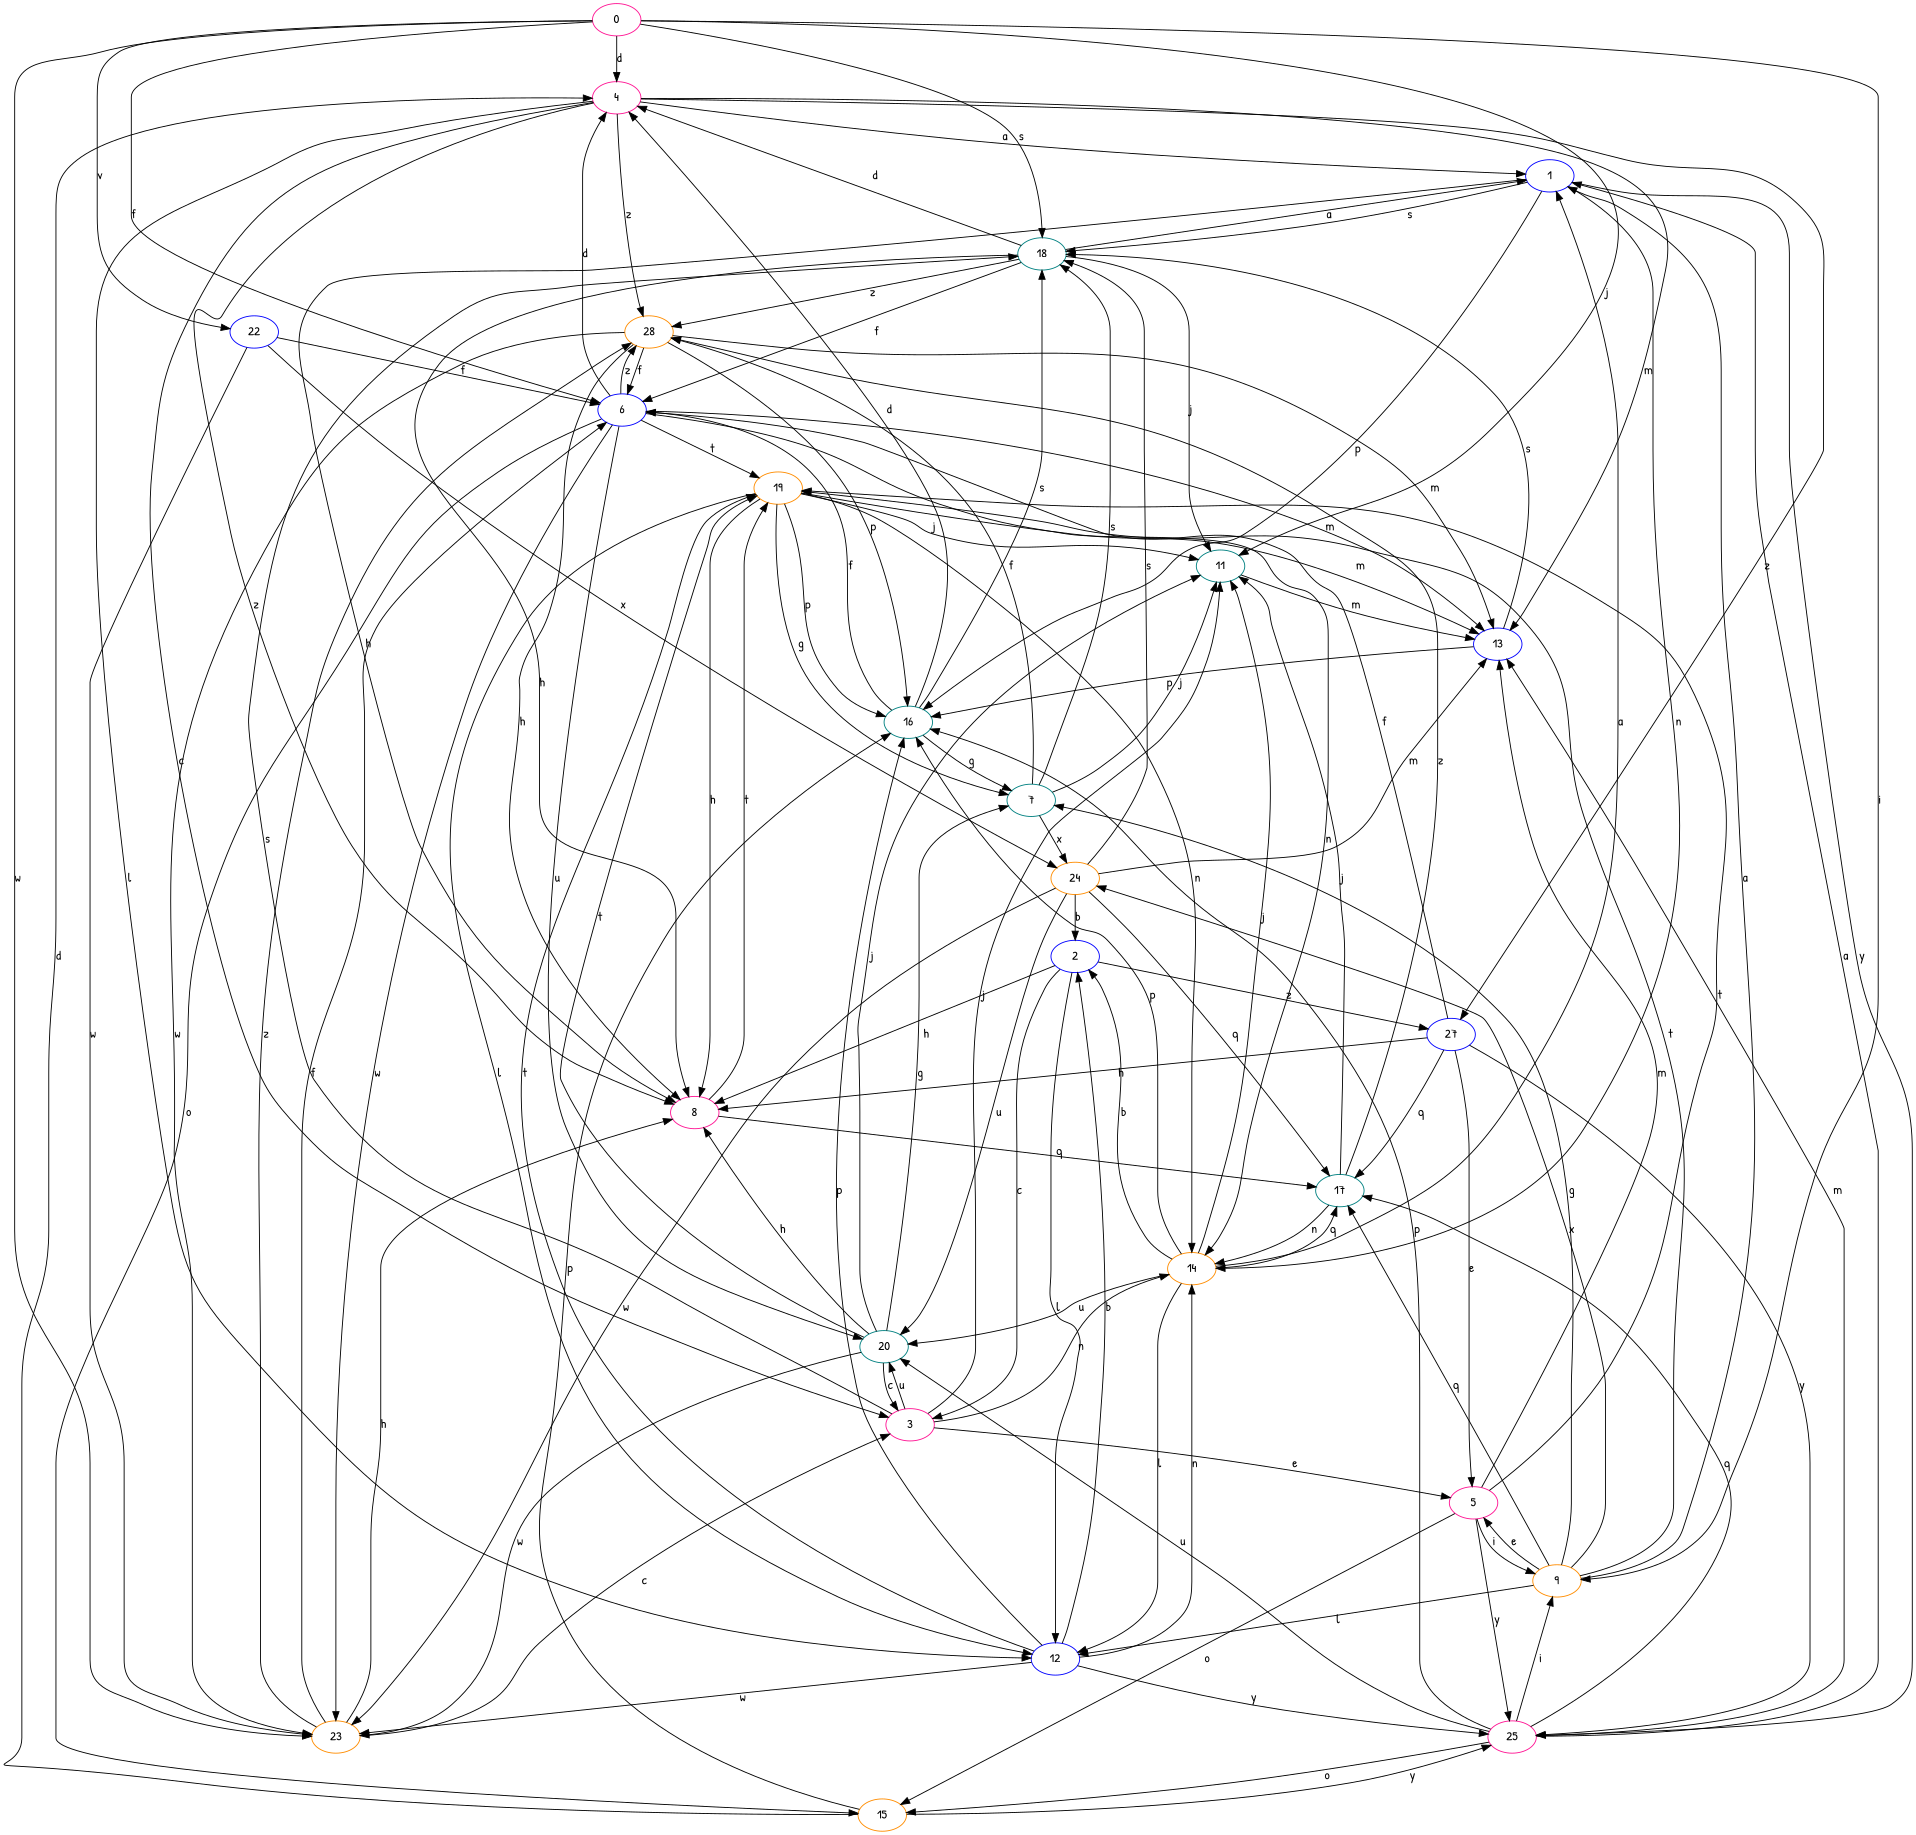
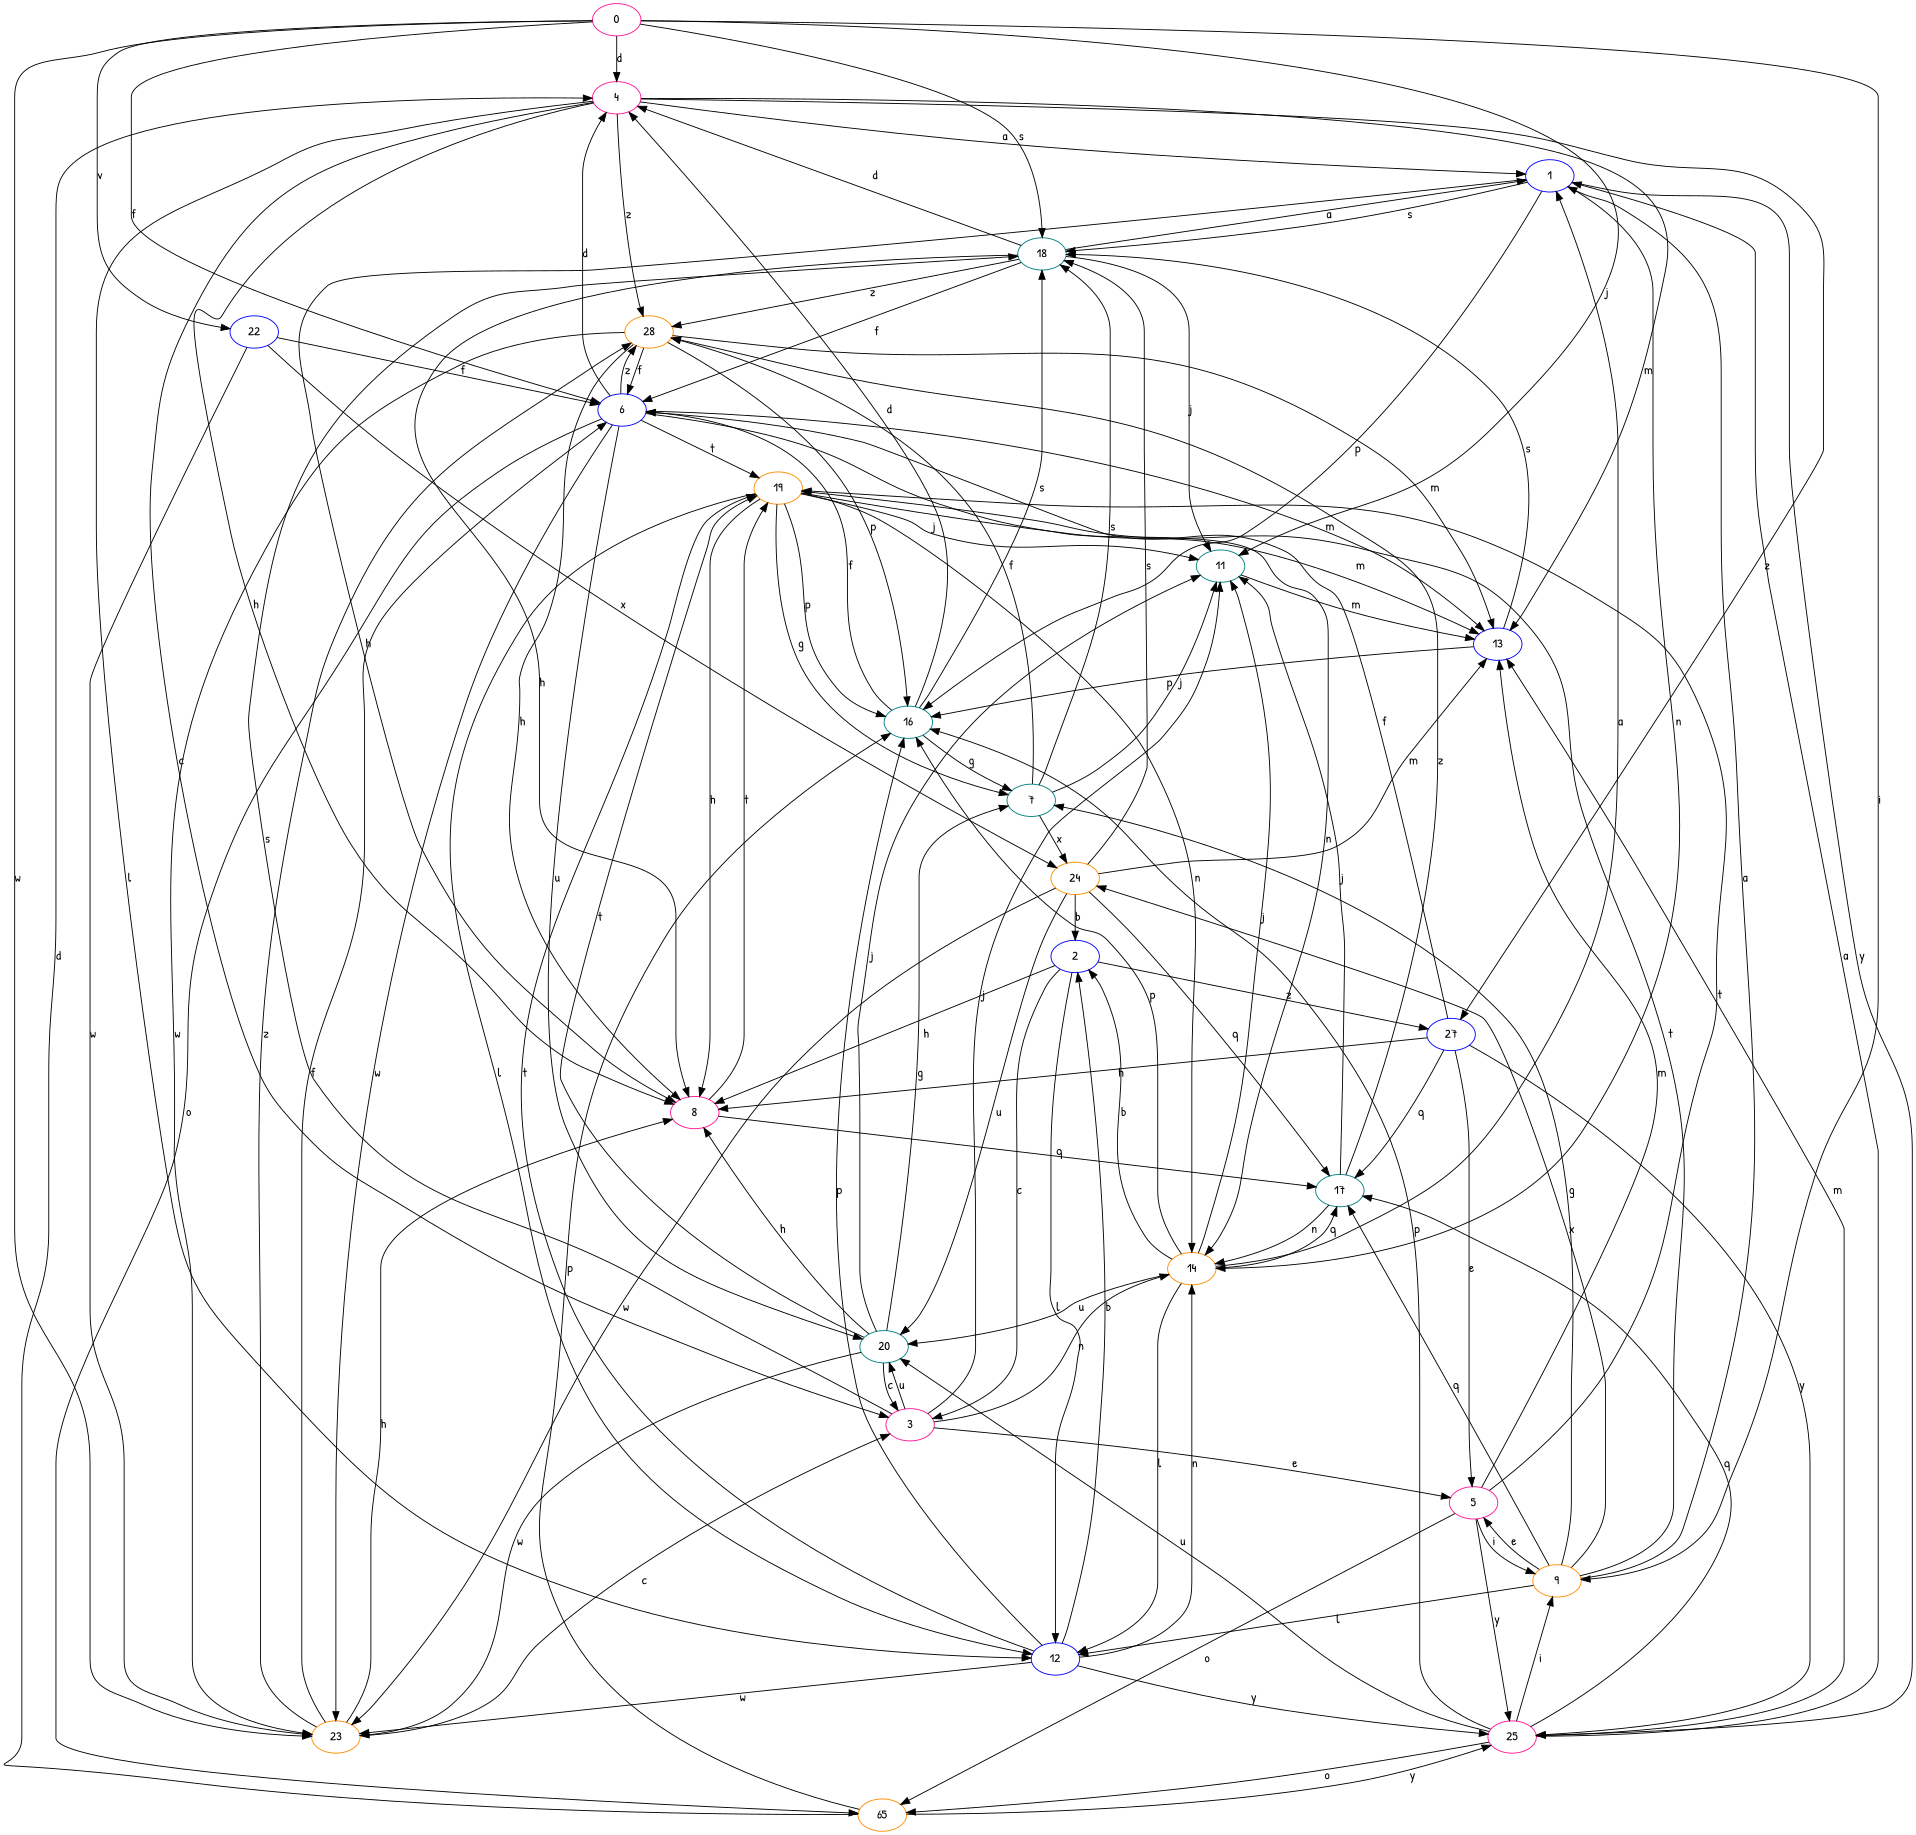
edge "4" -> "8": label "z" -> "h"
node "15": label "15" -> "65"
